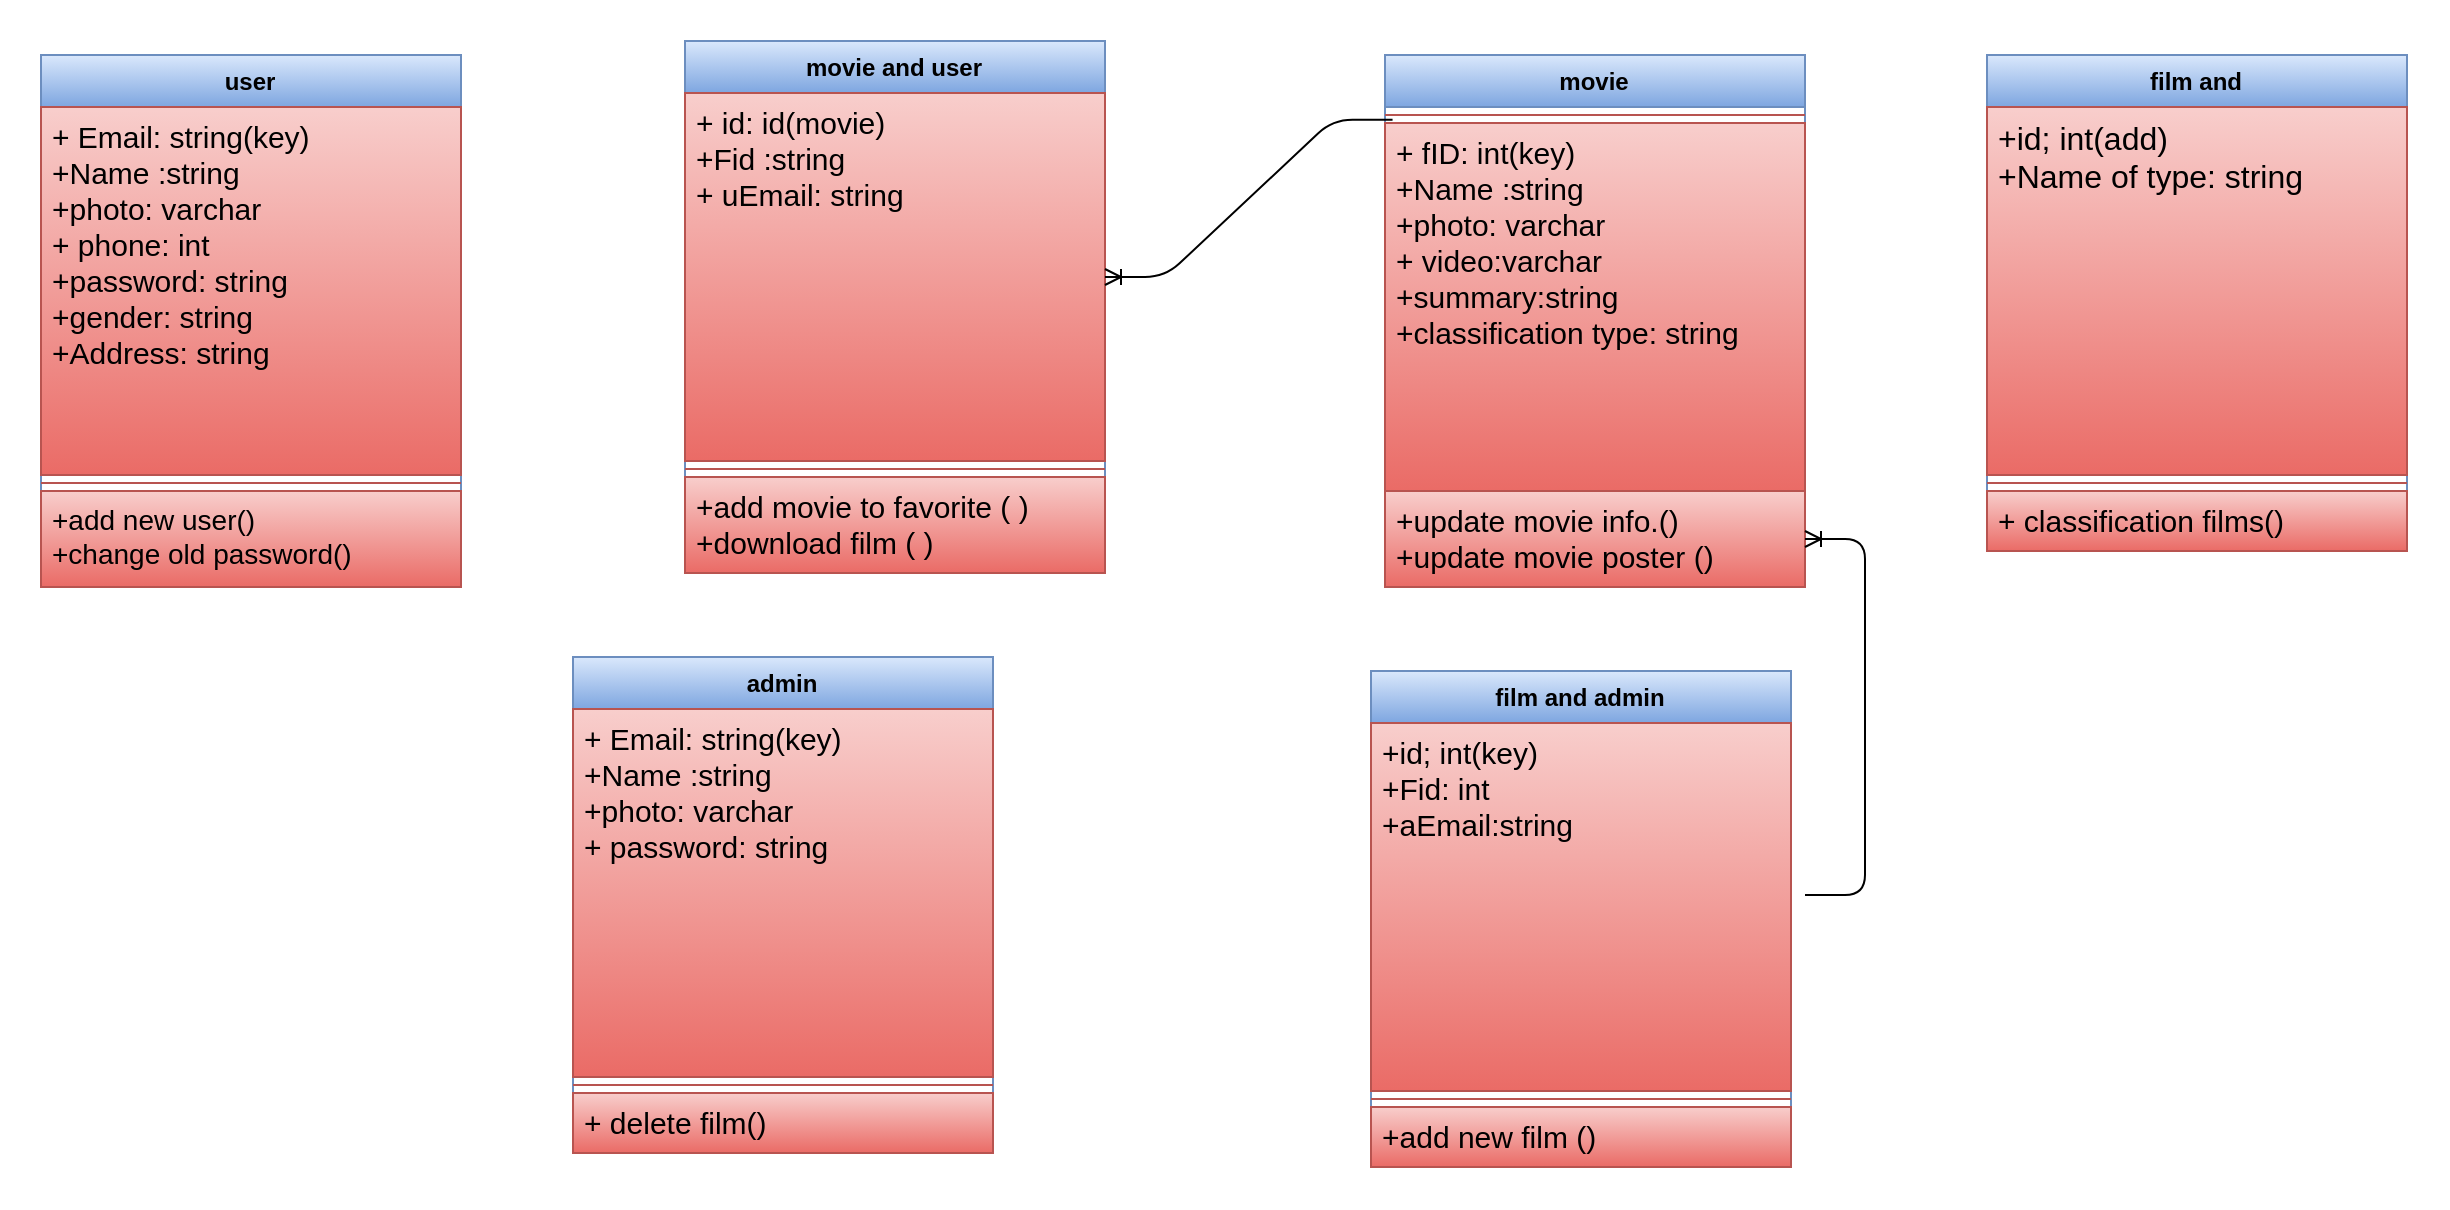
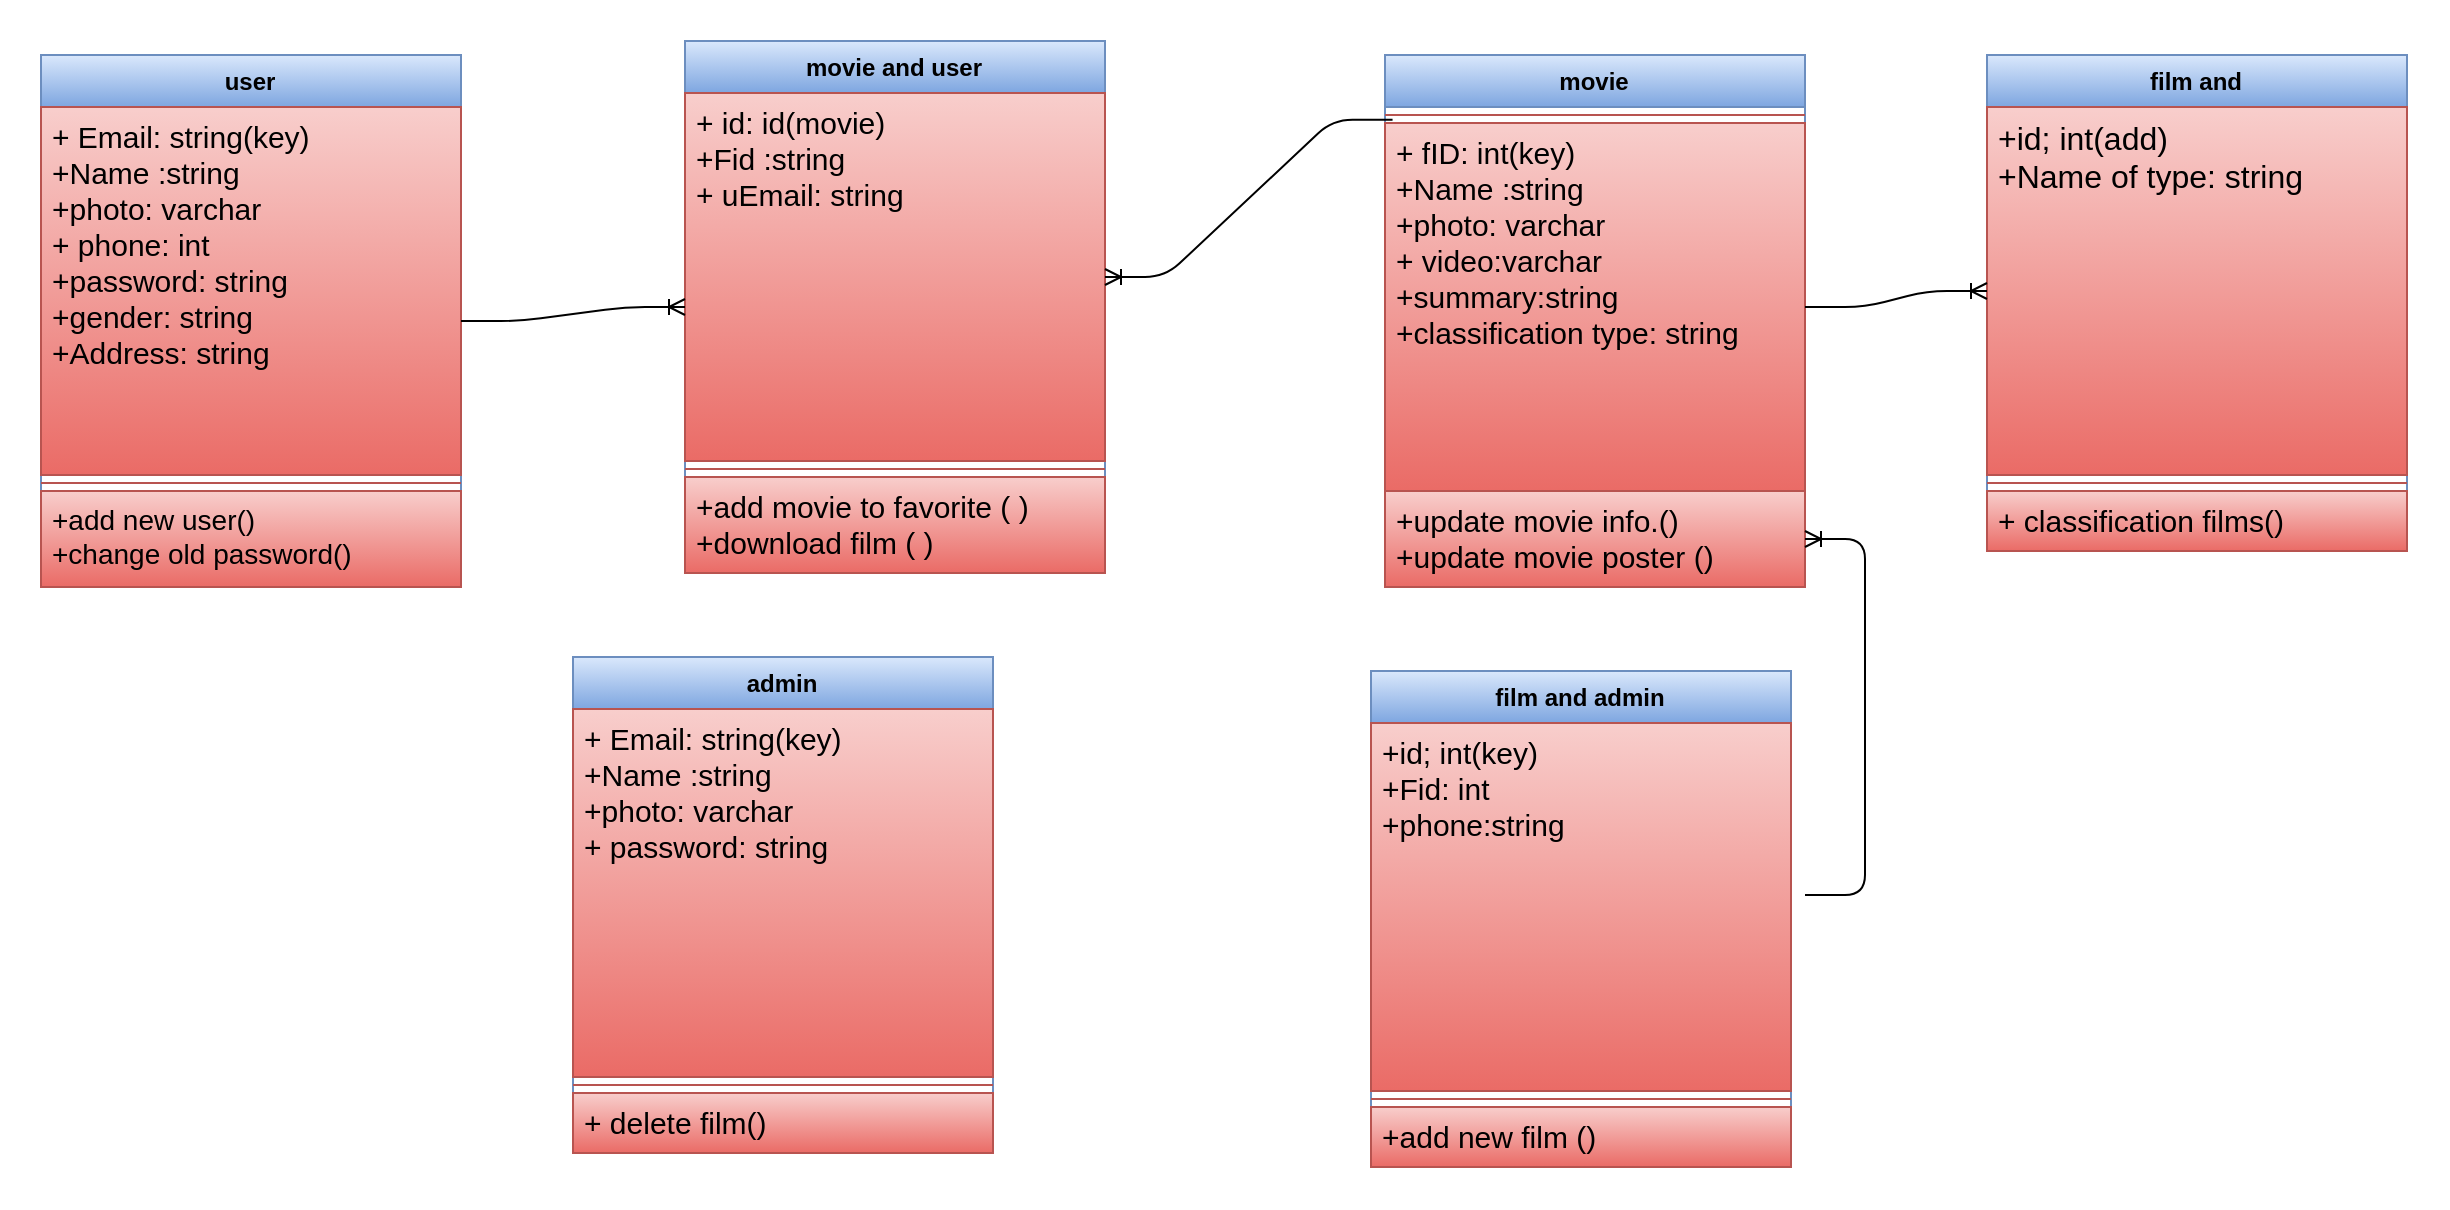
edge "+ fID: int(key) +Name :string +photo: varchar + video:varchar +summary:string +classification type: string" -> "+id; int(add) +Name of type: string": added
edge "user" -> "movie and user": added
node "+id; int(key) +Fid: int +aEmail:string": label "+id; int(key) +Fid: int +aEmail:string" -> "+id; int(key) +Fid: int +phone:string"
